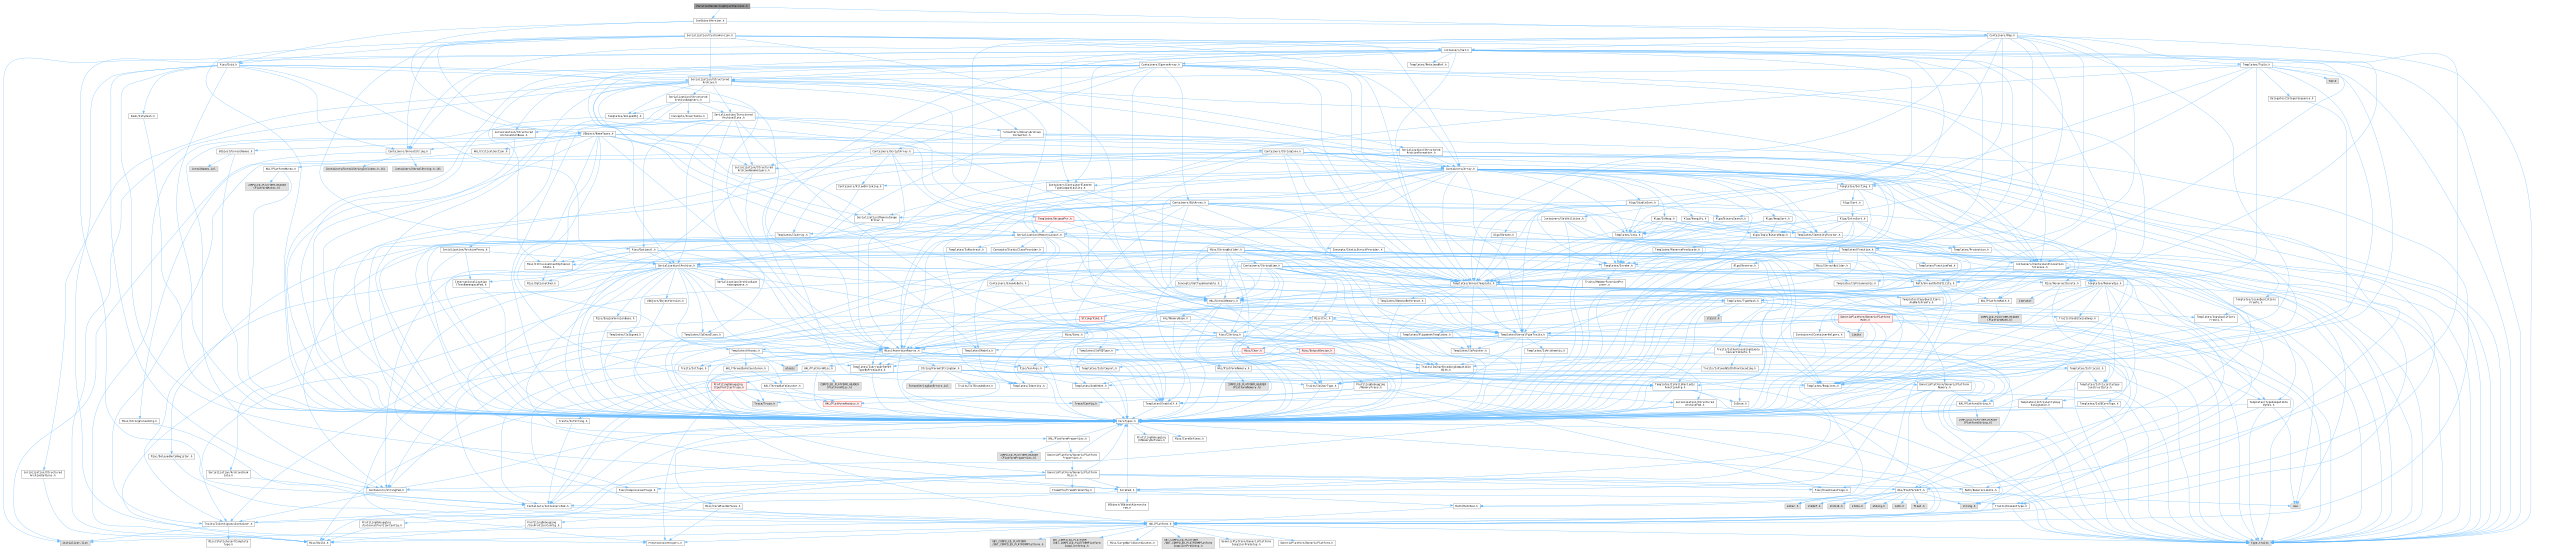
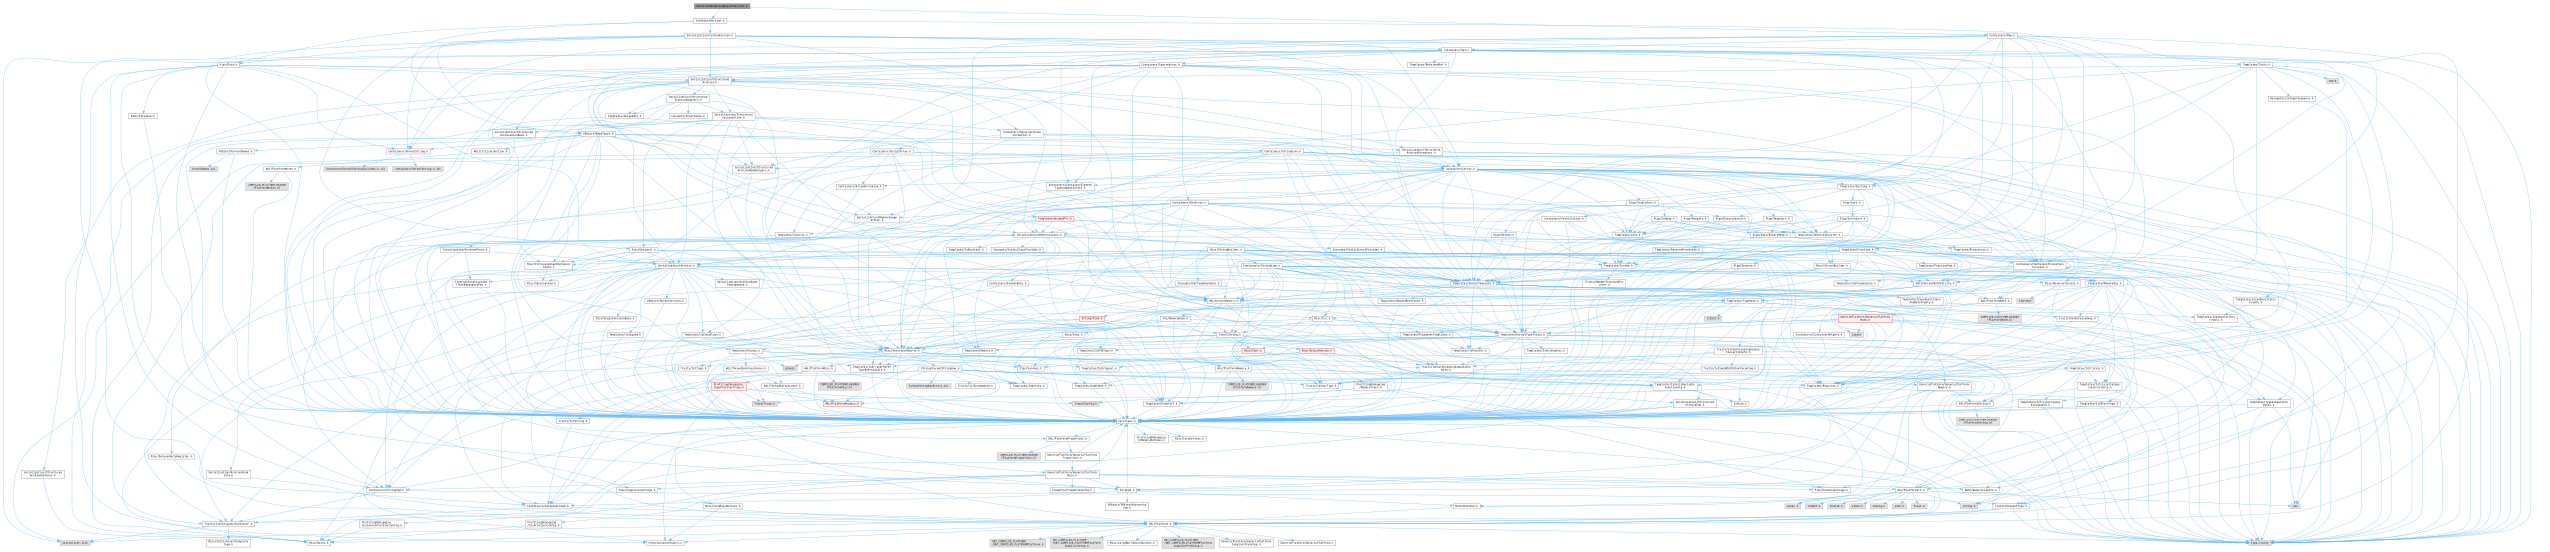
edge "Algo/Impl/BinaryHeap.h" -> "Templates/Invoke.h": removed
edge "HAL/MemoryBase.h" -> "HAL/PlatformAtomics.h": added
node "Misc/StringFormatArg.h": removed
edge "HAL/PlatformProperties.h" -> "CoreTypes.h": reversed
